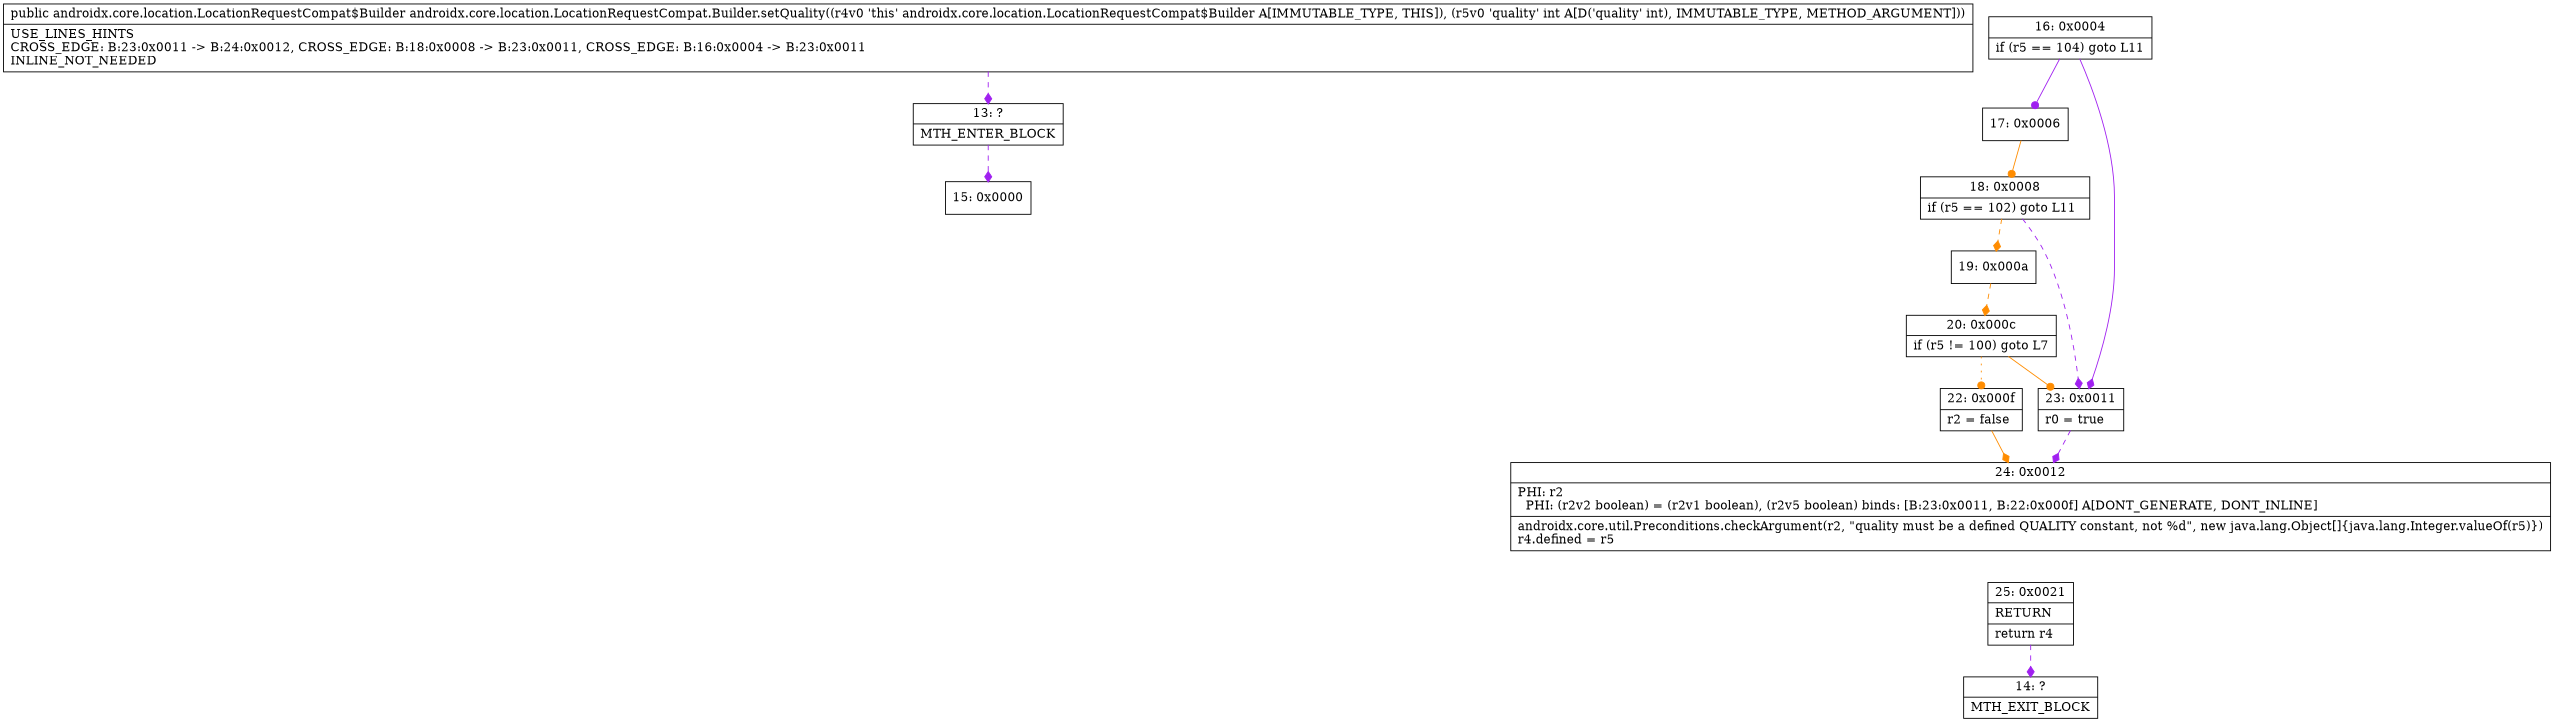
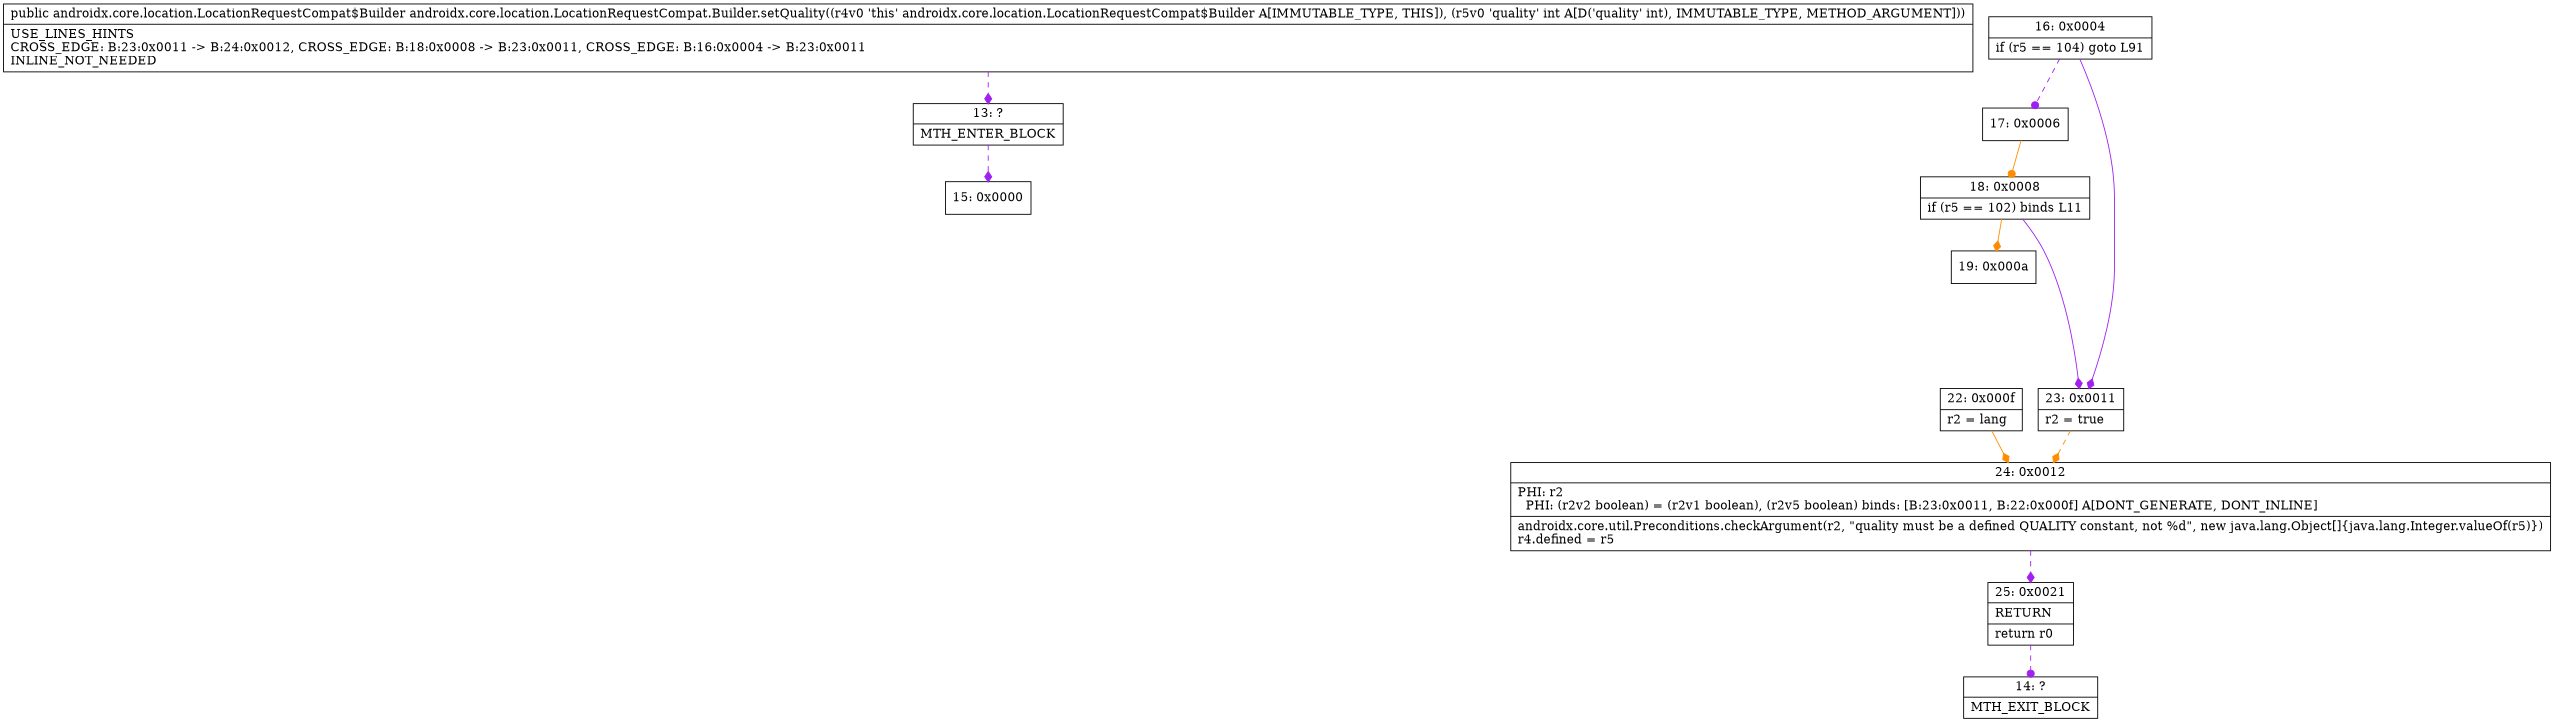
node "16: 0x0004": text "if (r5 == 104) goto L11" -> "if (r5 == 104) goto L91"
edge "16: 0x0004" -> "17: 0x0006": style solid -> dashed
node "18: 0x0008": text "if (r5 == 102) goto L11" -> "if (r5 == 102) binds L11"
edge "18: 0x0008" -> "19: 0x000a": style dashed -> solid
edge "18: 0x0008" -> "23: 0x0011": style dashed -> solid
node "20: 0x000c": removed
node "22: 0x000f": text "r2 = false" -> "r2 = lang"
node "23: 0x0011": text "r0 = true" -> "r2 = true"
edge "23: 0x0011" -> "24: 0x0012": color purple -> darkorange
edge "24: 0x0012" -> "25: 0x0021": added
node "25: 0x0021": text "return r4" -> "return r0"
edge "25: 0x0021" -> "14: ?": arrowhead diamond -> dot
